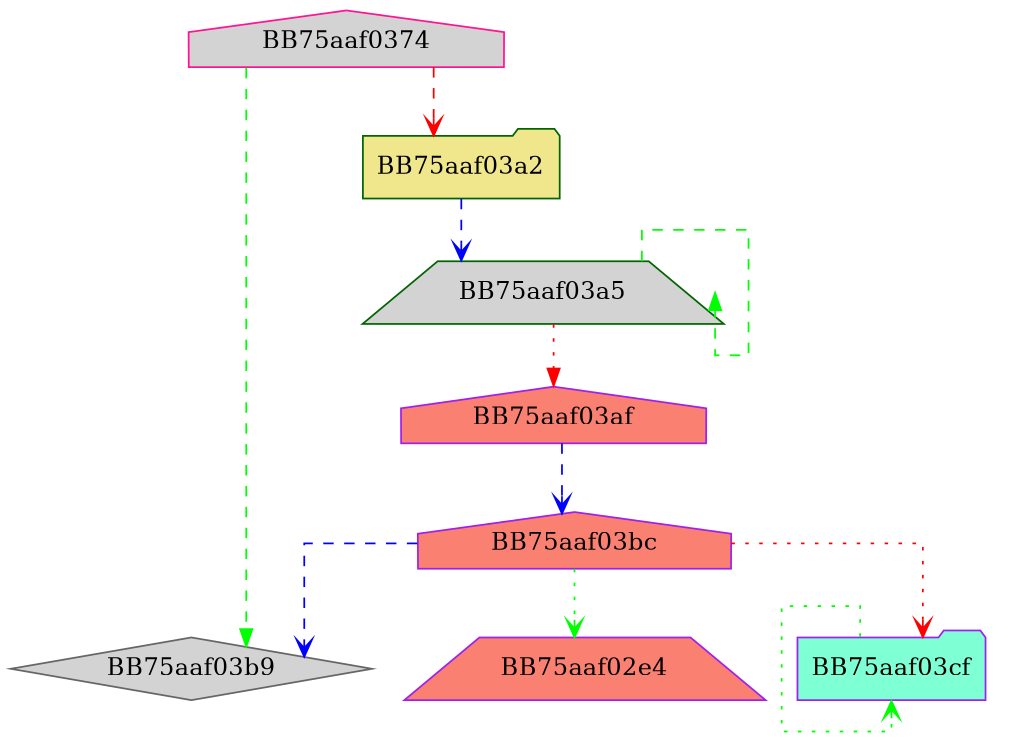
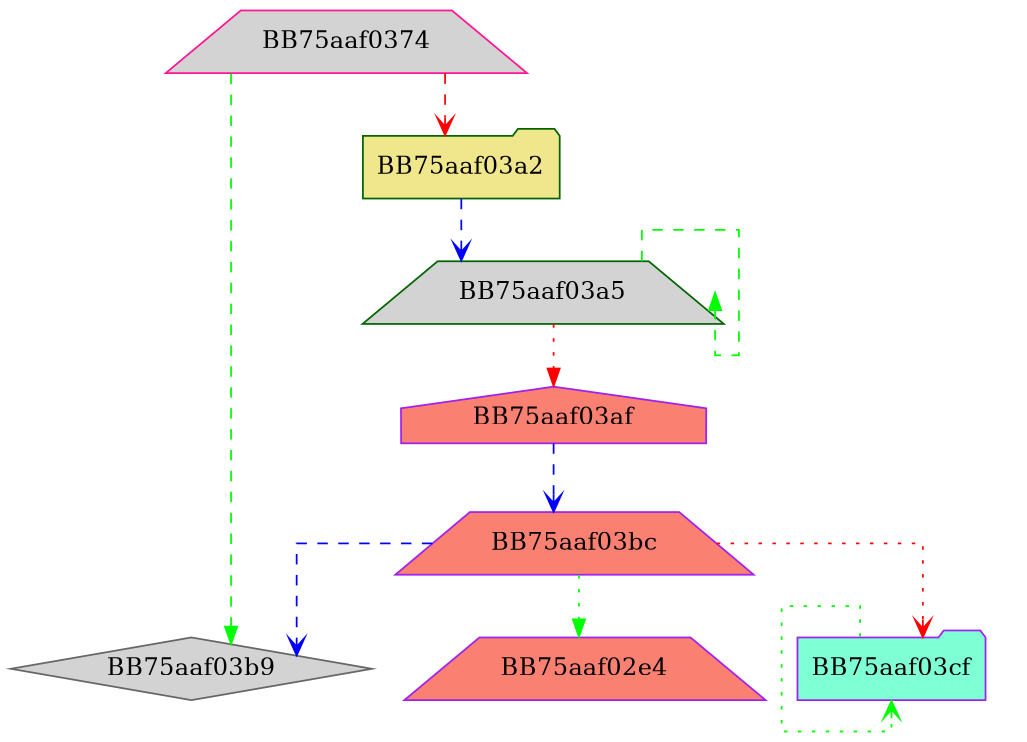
node "BB75aaf0374": shape house -> trapezium
node "BB75aaf03bc": shape house -> trapezium
edge "BB75aaf03bc" -> "BB75aaf02e4": arrowhead vee -> normal
